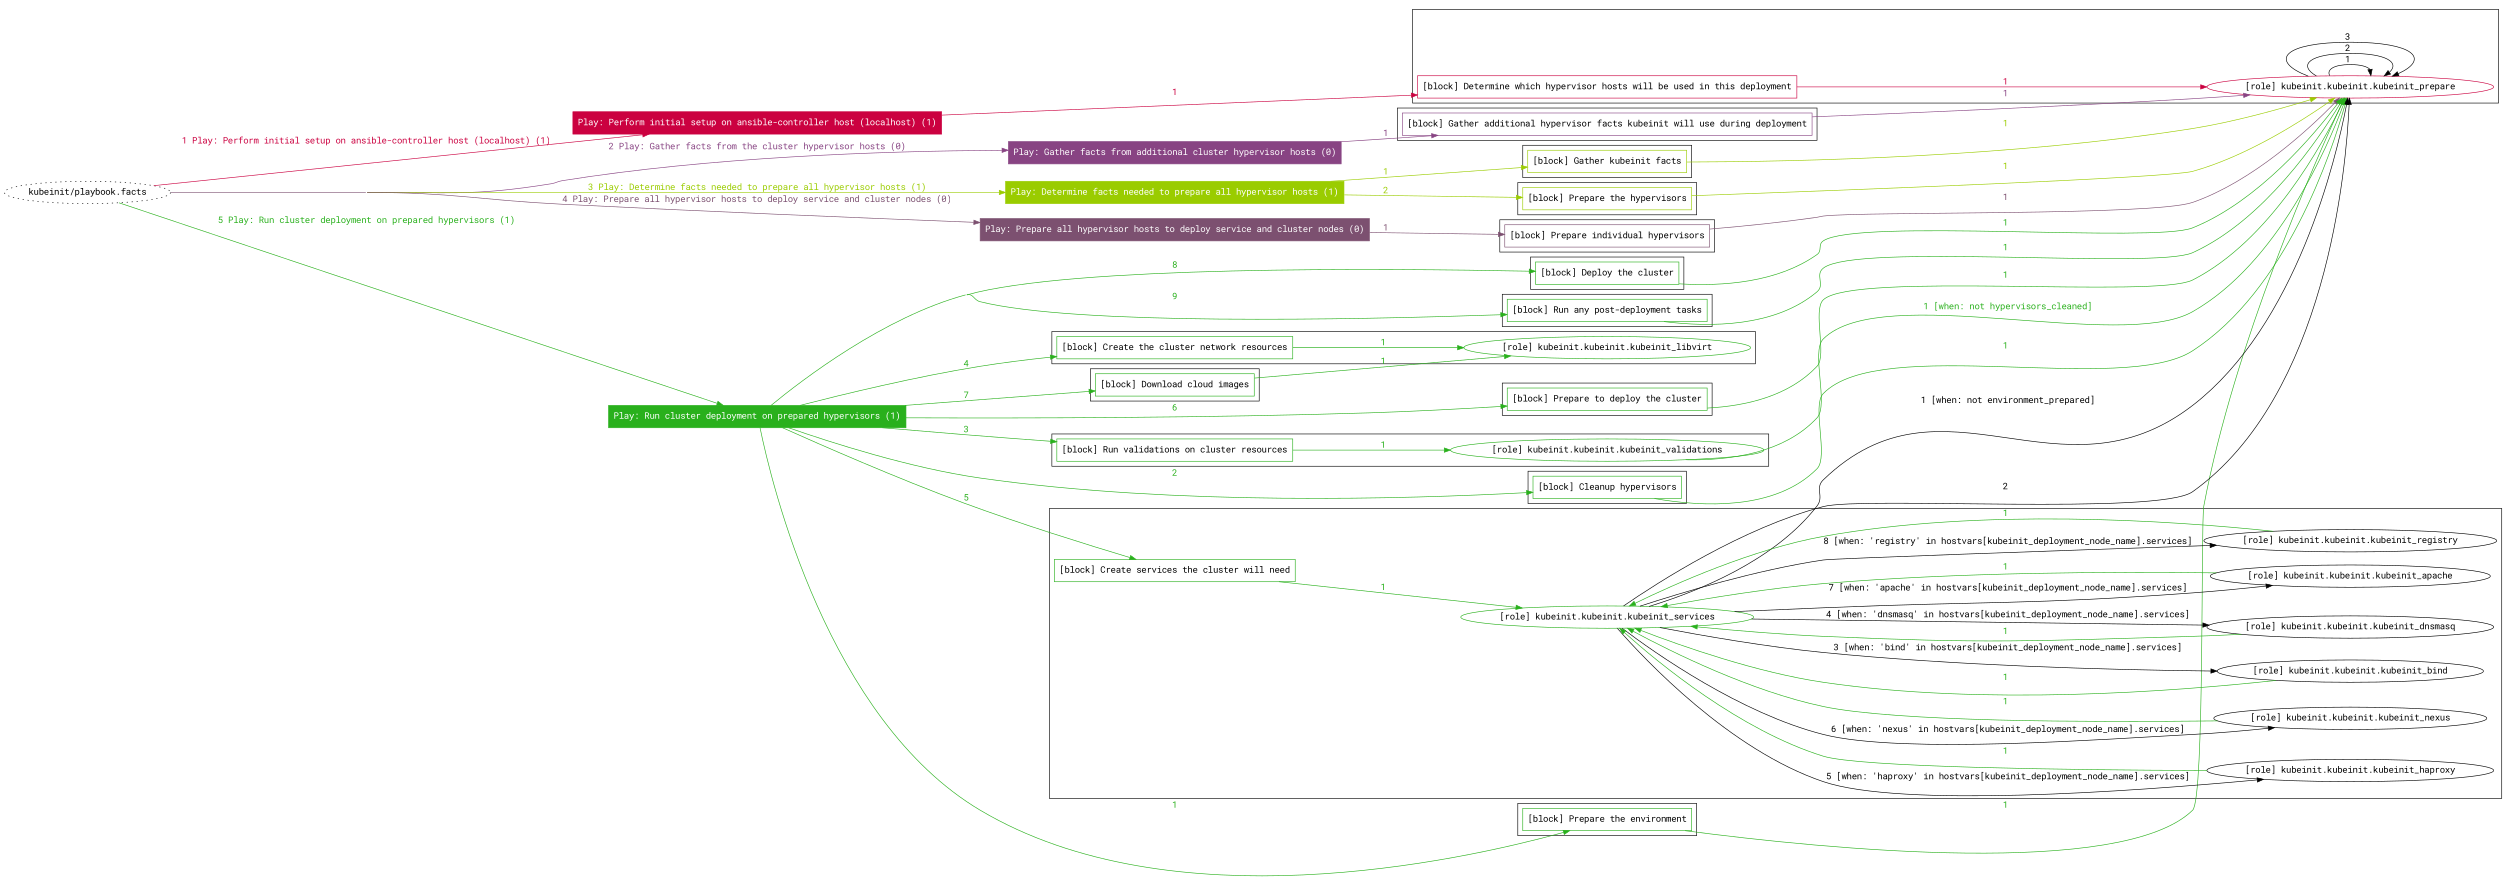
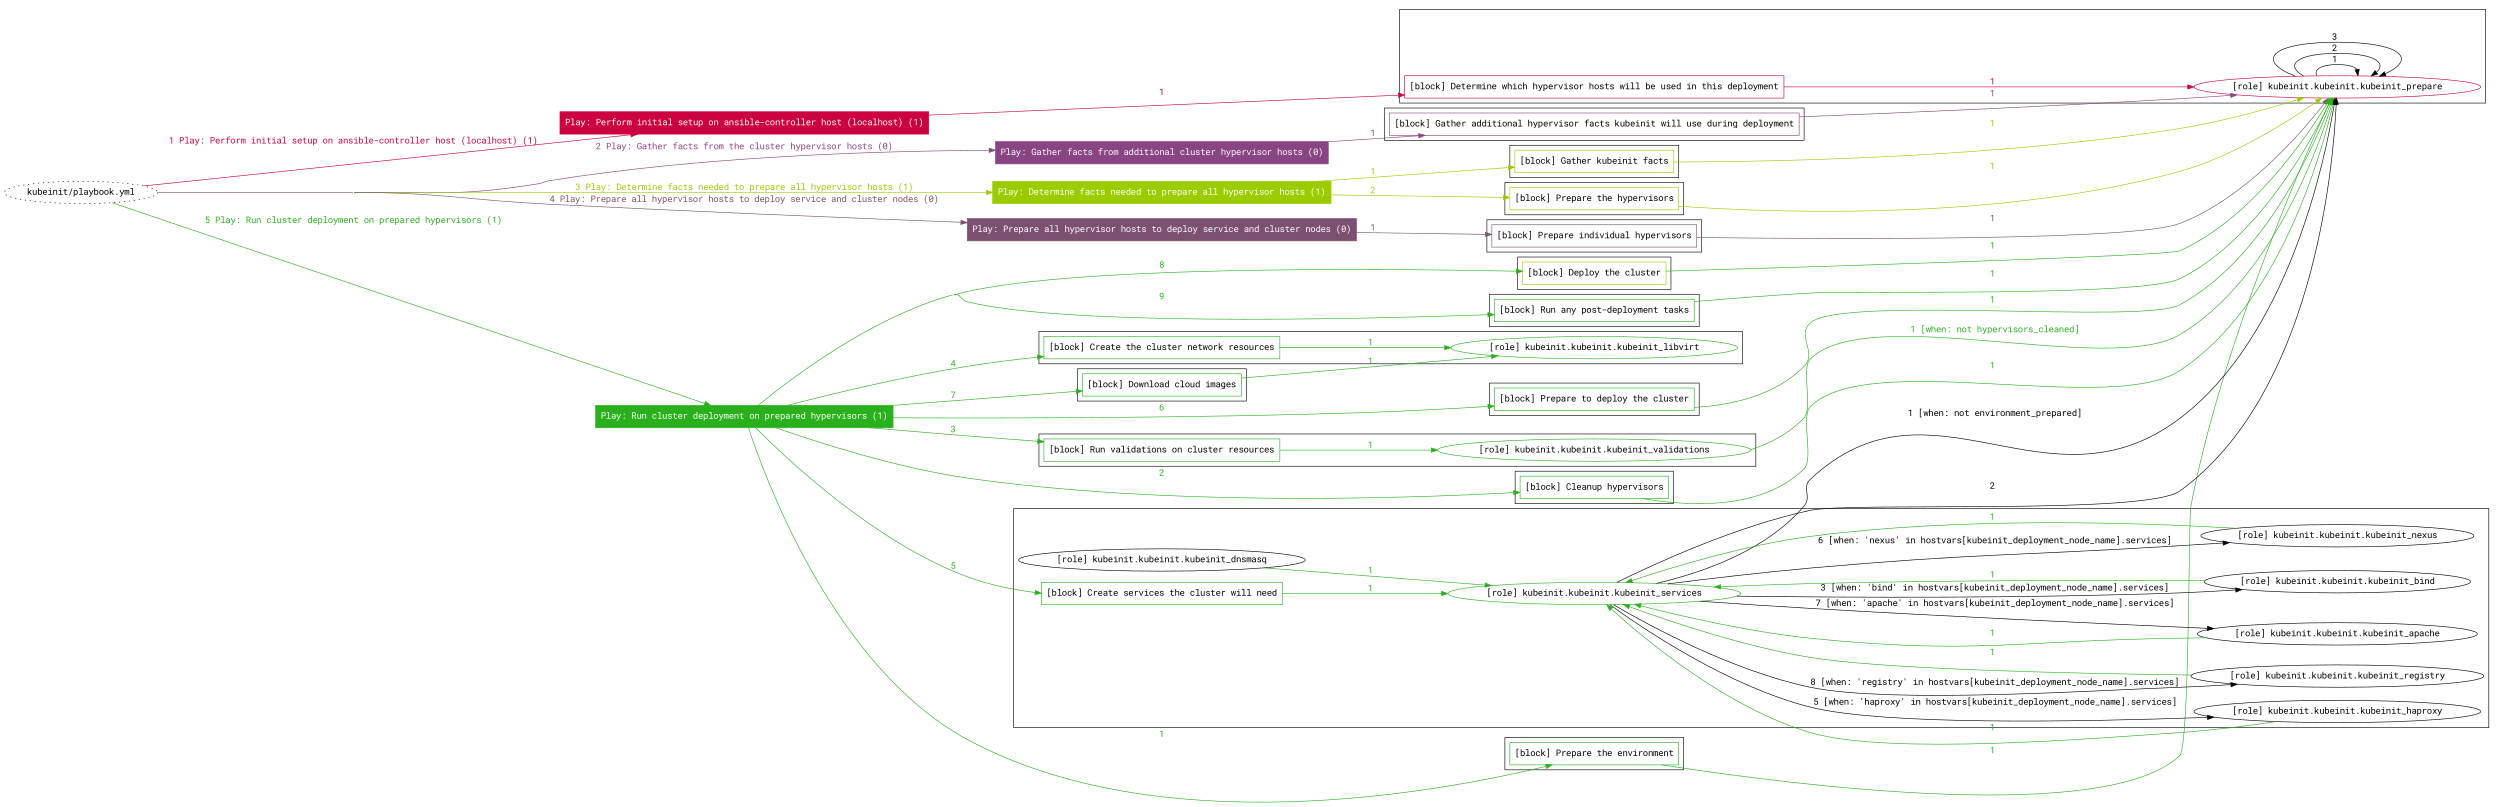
node "kubeinit/playbook.facts": label "kubeinit/playbook.facts" -> "kubeinit/playbook.yml"
node "[block] Deploy the cluster": color #29b01c -> #9acc00
edge "[role] kubeinit.kubeinit.kubeinit_services" -> "[role] kubeinit.kubeinit.kubeinit_dnsmasq": removed, label "4 [when: 'dnsmasq' in hostvars[kubeinit_deployment_node_name].services]"
